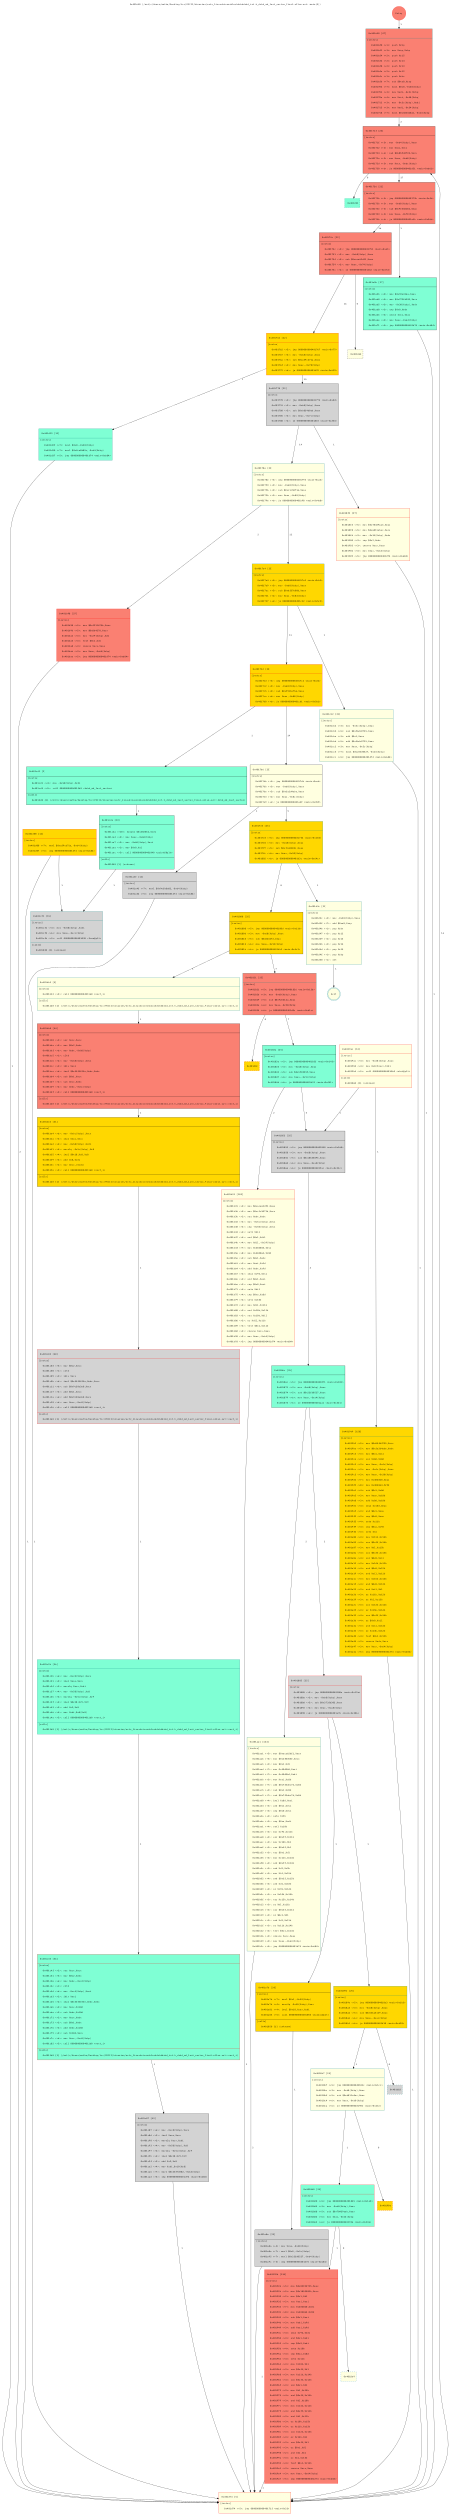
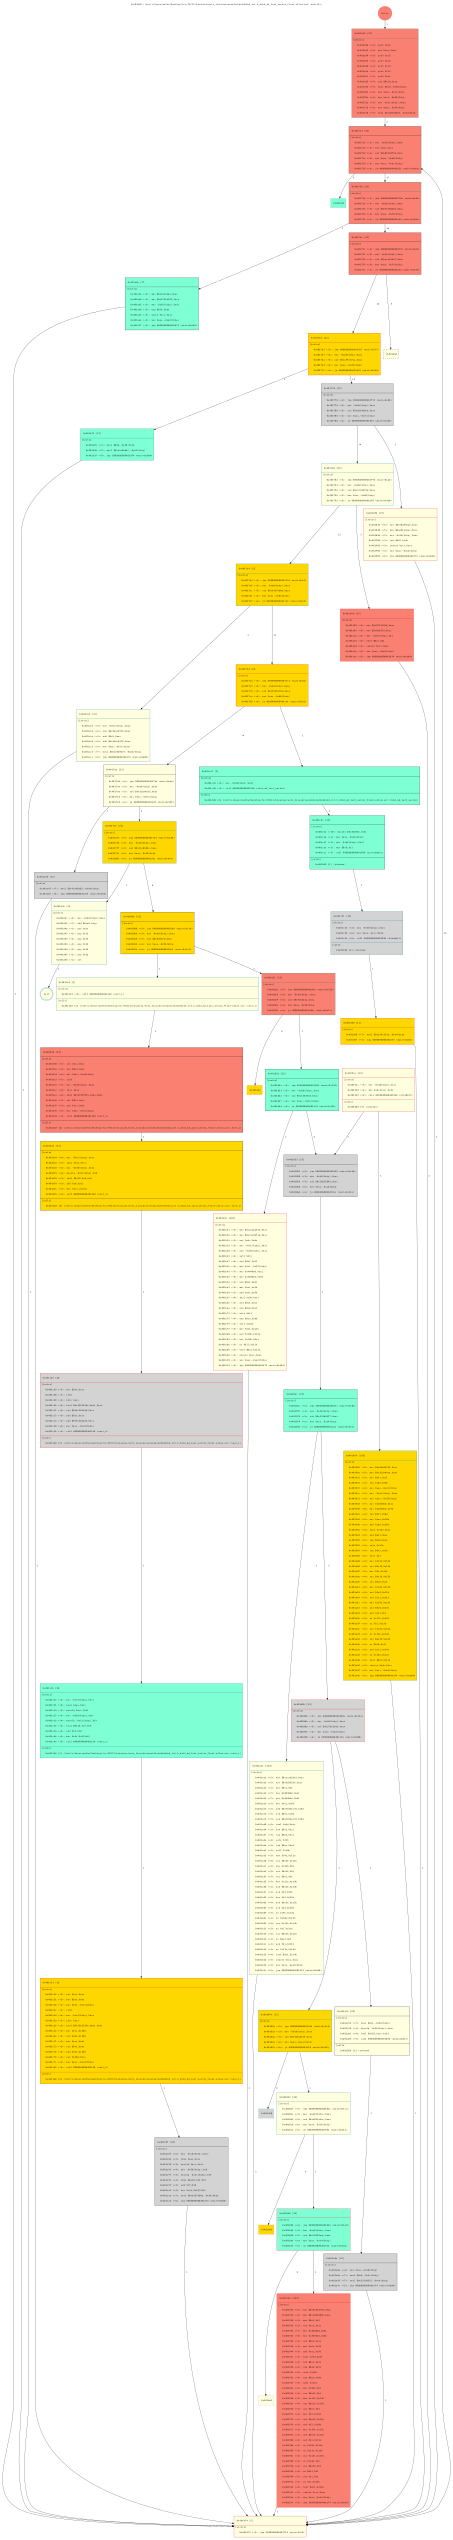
edge "0x401d00 [12]" -> "0x401cf1 [15]": reversed
node "0x401c4f [56]": fillcolor aquamarine -> gold
node "0x401a76 [20]": fillcolor gold -> lightyellow
